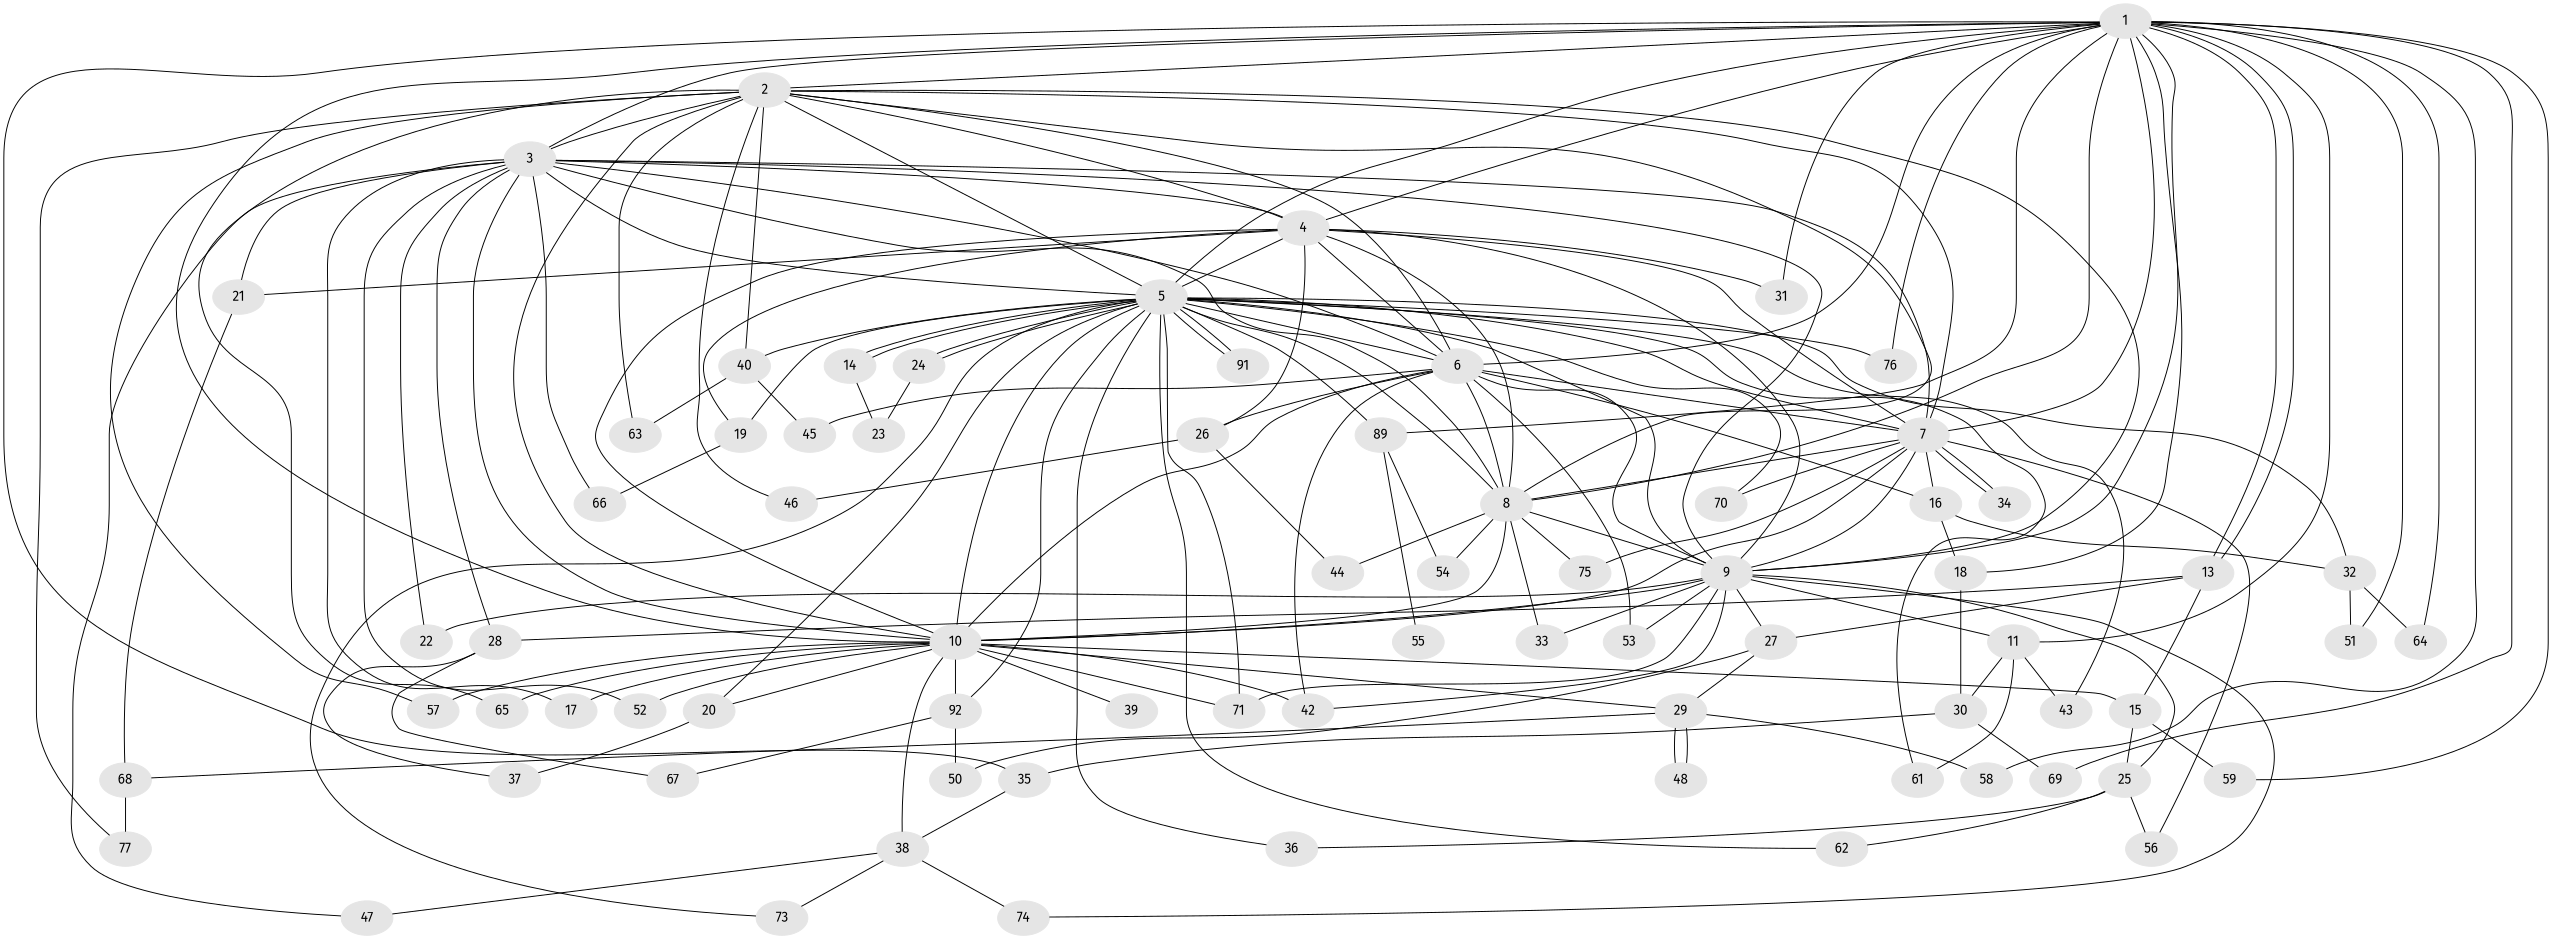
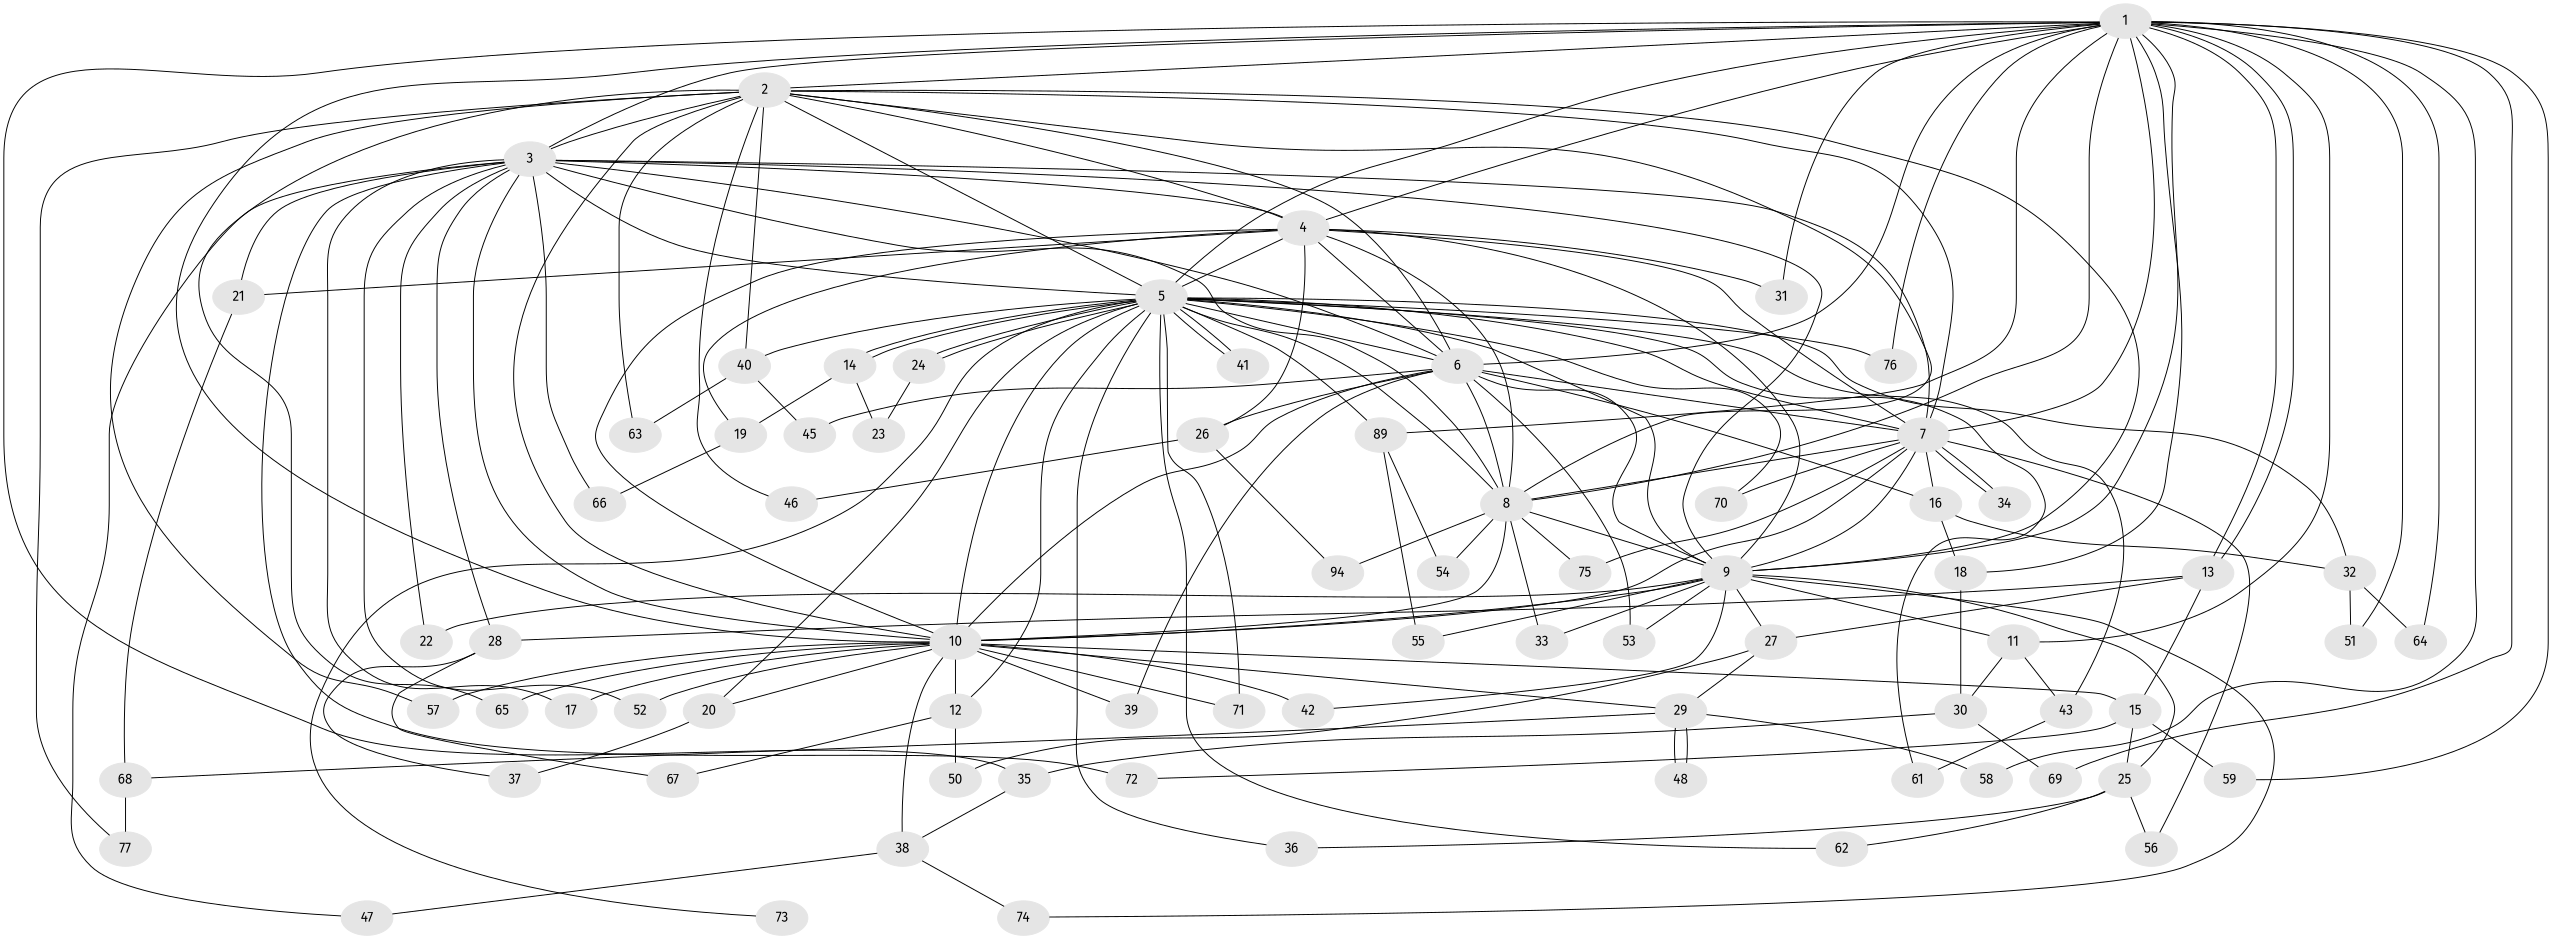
edge "5" -- "19": now "14" -- "19"
node "91": label "91" -> "41"
edge "6" -- "42": now "6" -- "39"
node "44": label "44" -> "94"
edge "9" -- "71": now "9" -- "55"
node "92": label "92" -> "12"
edge "11" -- "61": now "43" -- "61"
node "72": added
edge "38" -- "73": removed
